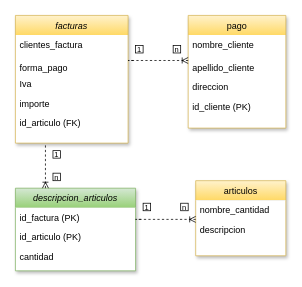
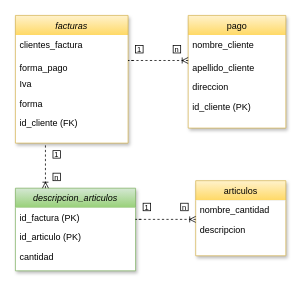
node "importe": label "importe" -> "forma"
node "id_articulo (FK)": label "id_articulo (FK)" -> "id_cliente (FK)"
